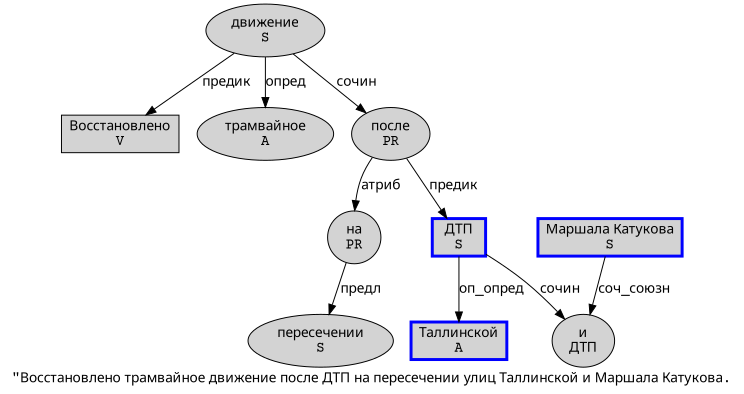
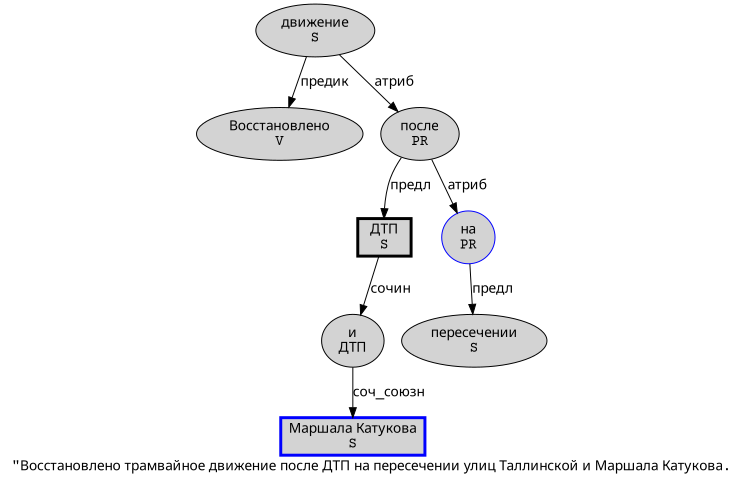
edge "движение S" -> "после PR": label "сочин" -> "атриб"
node "Восстановлено V": shape box -> ellipse
node "трамвайное A": removed
edge "после PR" -> "ДТП S": label "предик" -> "предл"
node "на PR": color black -> blue
node "ДТП S": color blue -> black
edge "Маршала Катукова S" -> "и ДТП": reversed
node "Таллинской A": removed
